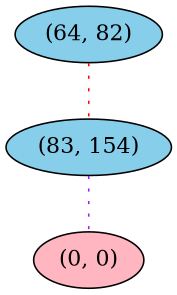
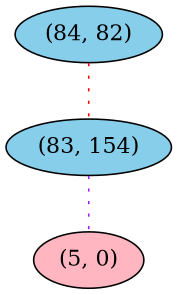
node "(64, 82)": label "(64, 82)" -> "(84, 82)"
node "(0, 0)": label "(0, 0)" -> "(5, 0)"
